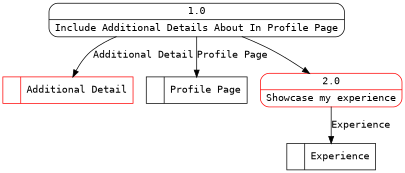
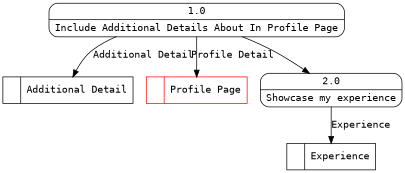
edge "1.0" -> "Profile Page": label "Profile Page" -> "Profile Detail"
node "Additional Detail": color red -> black
node "Profile Page": color black -> red
node "2.0": color red -> black
